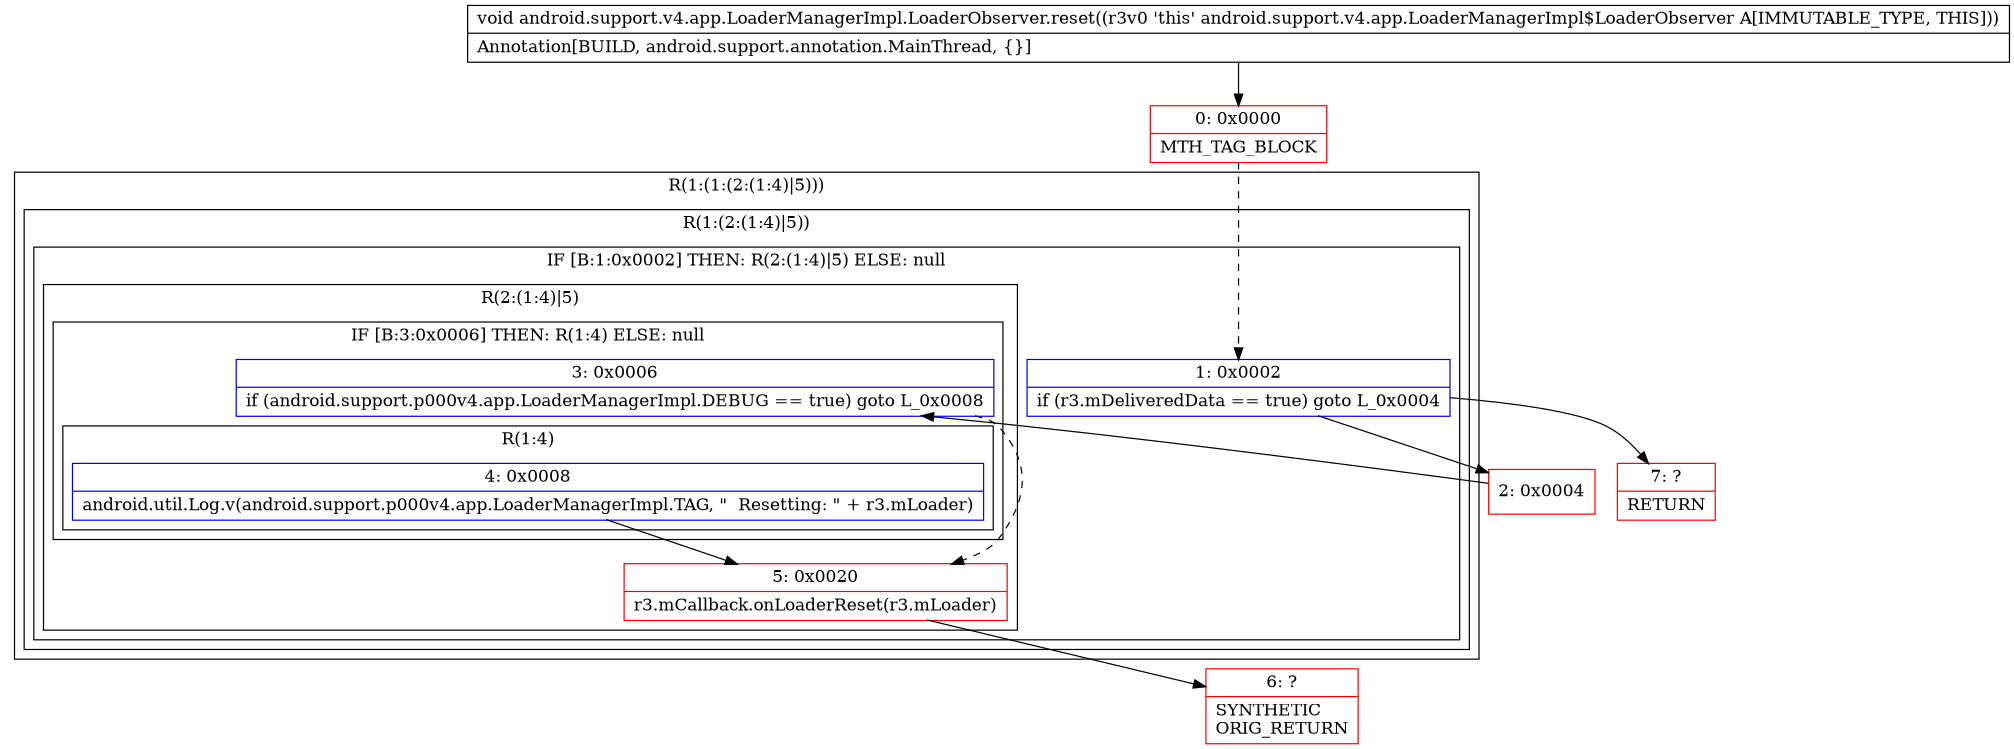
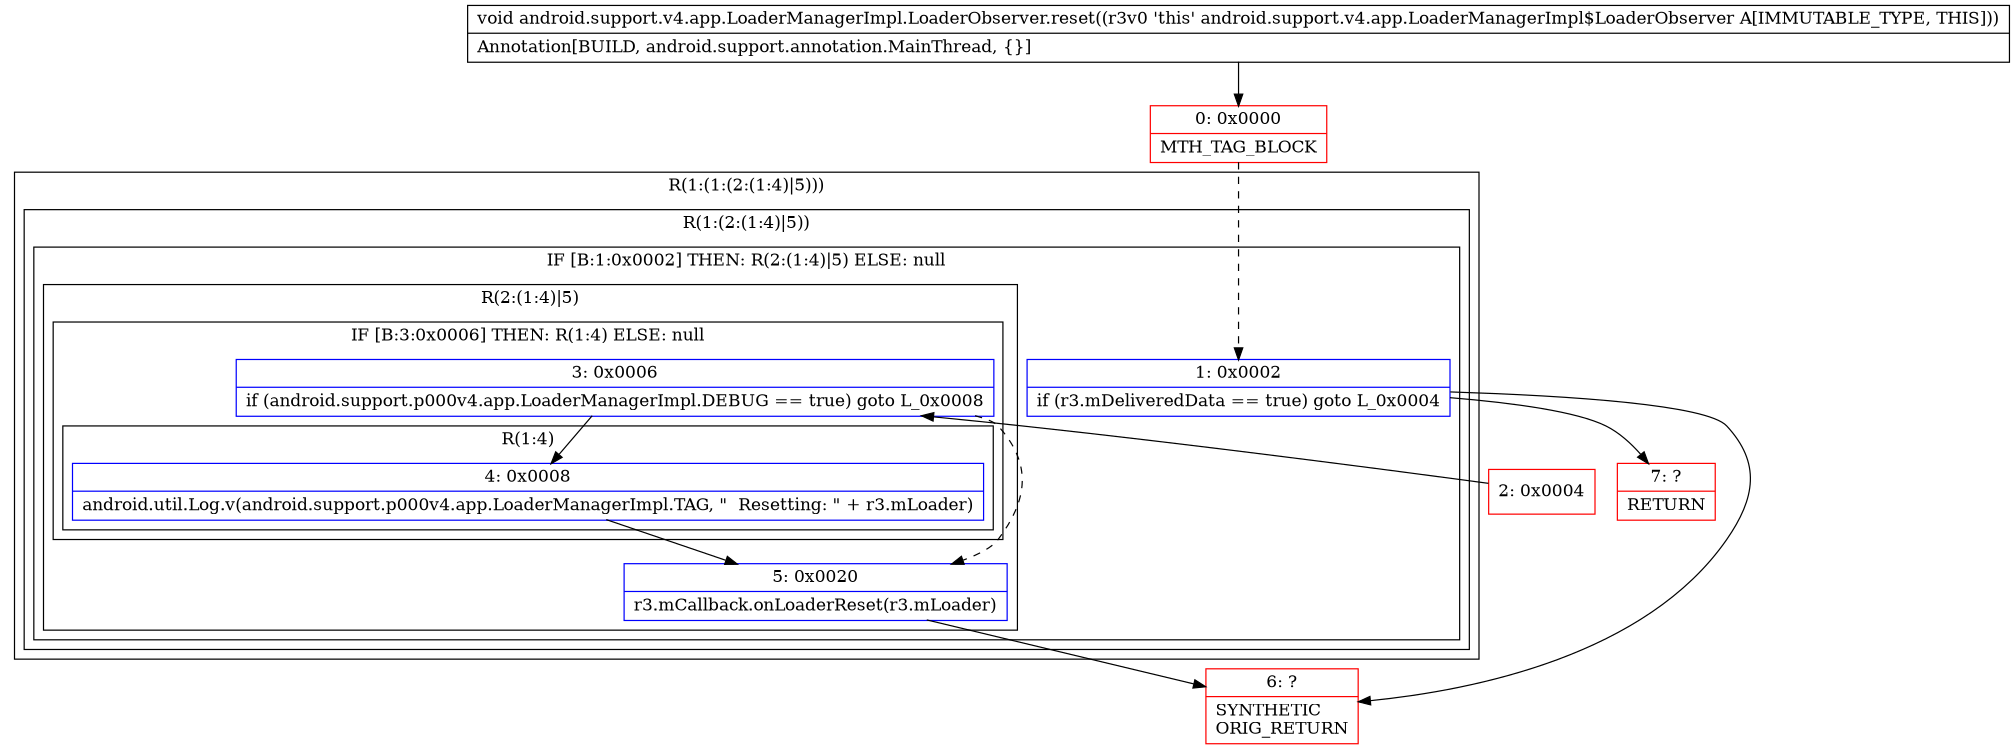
edge "3: 0x0006" -> "4: 0x0008": added
edge "1: 0x0002" -> "2: 0x0004": now "1: 0x0002" -> "6: ?"
node "5: 0x0020": color red -> blue
